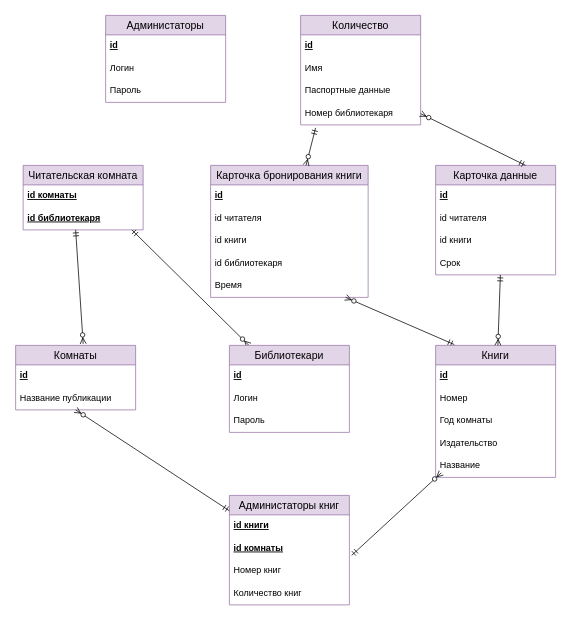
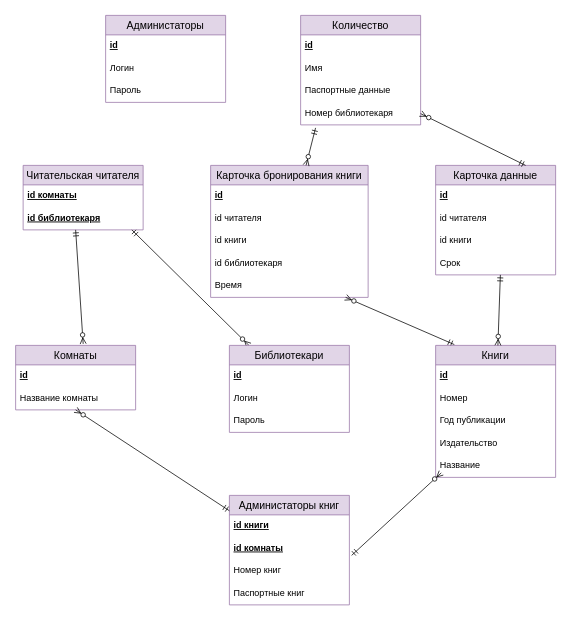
node "Читательская комната": label "Читательская комната" -> "Читательская читателя"
node "Название публикации": label "Название публикации" -> "Название комнаты"
node "Год комнаты": label "Год комнаты" -> "Год публикации"
node "Количество книг": label "Количество книг" -> "Паспортные книг"
